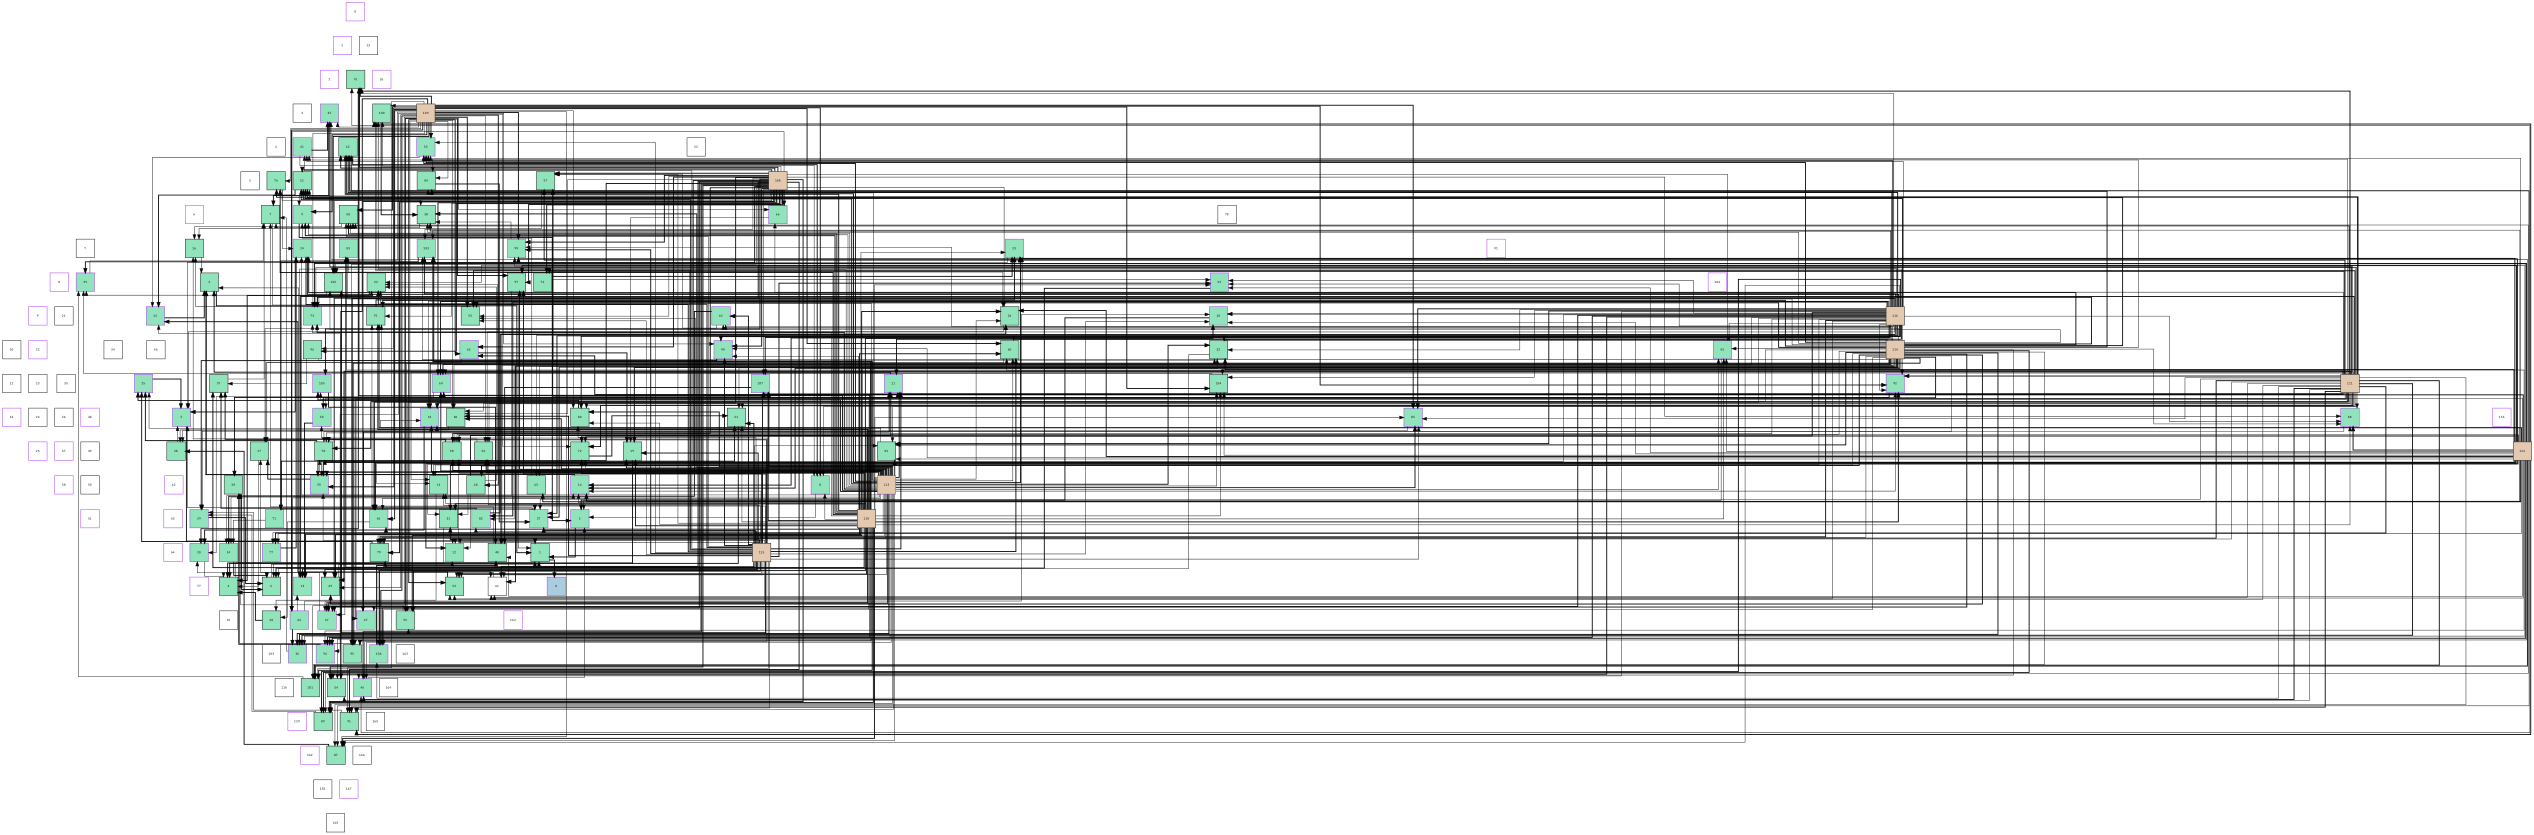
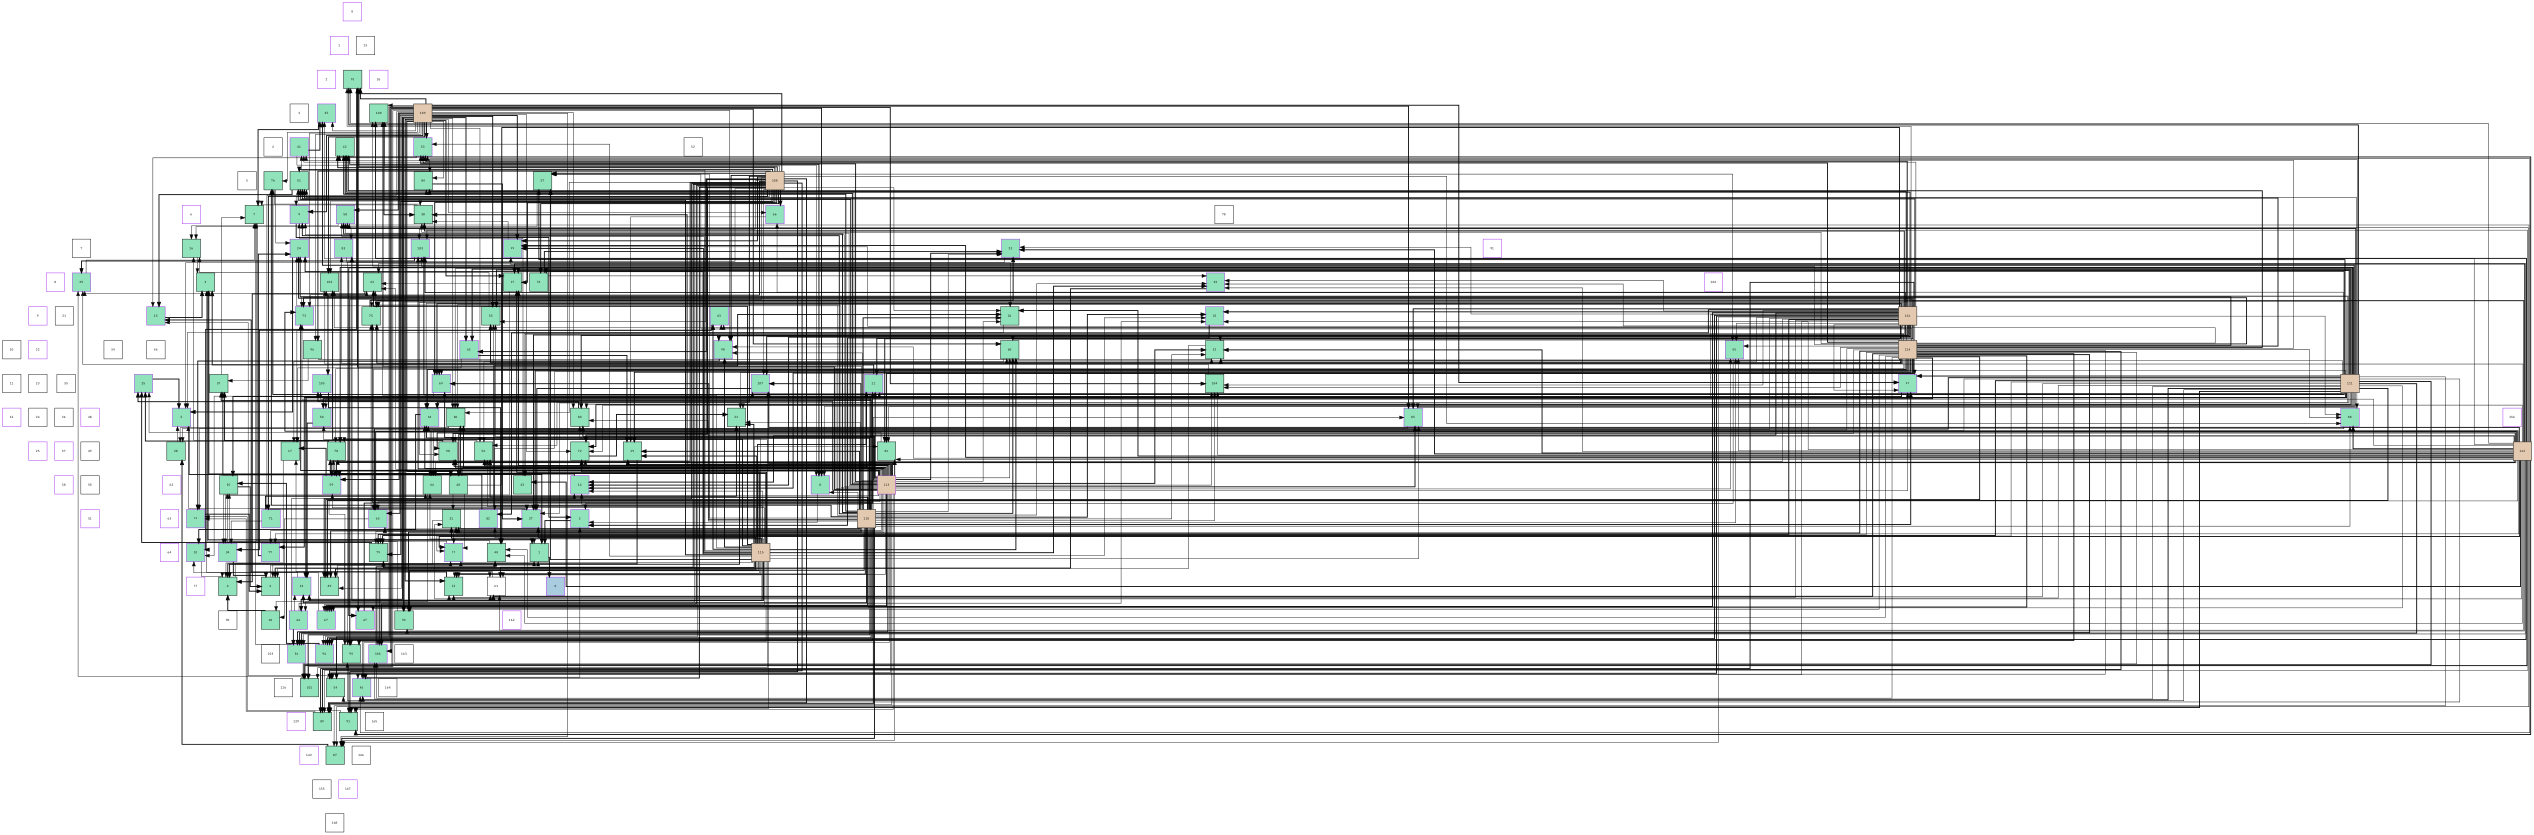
node "58": color black -> purple
edge "111" -> "97": added
edge "107" -> "40": now "107" -> "27"
